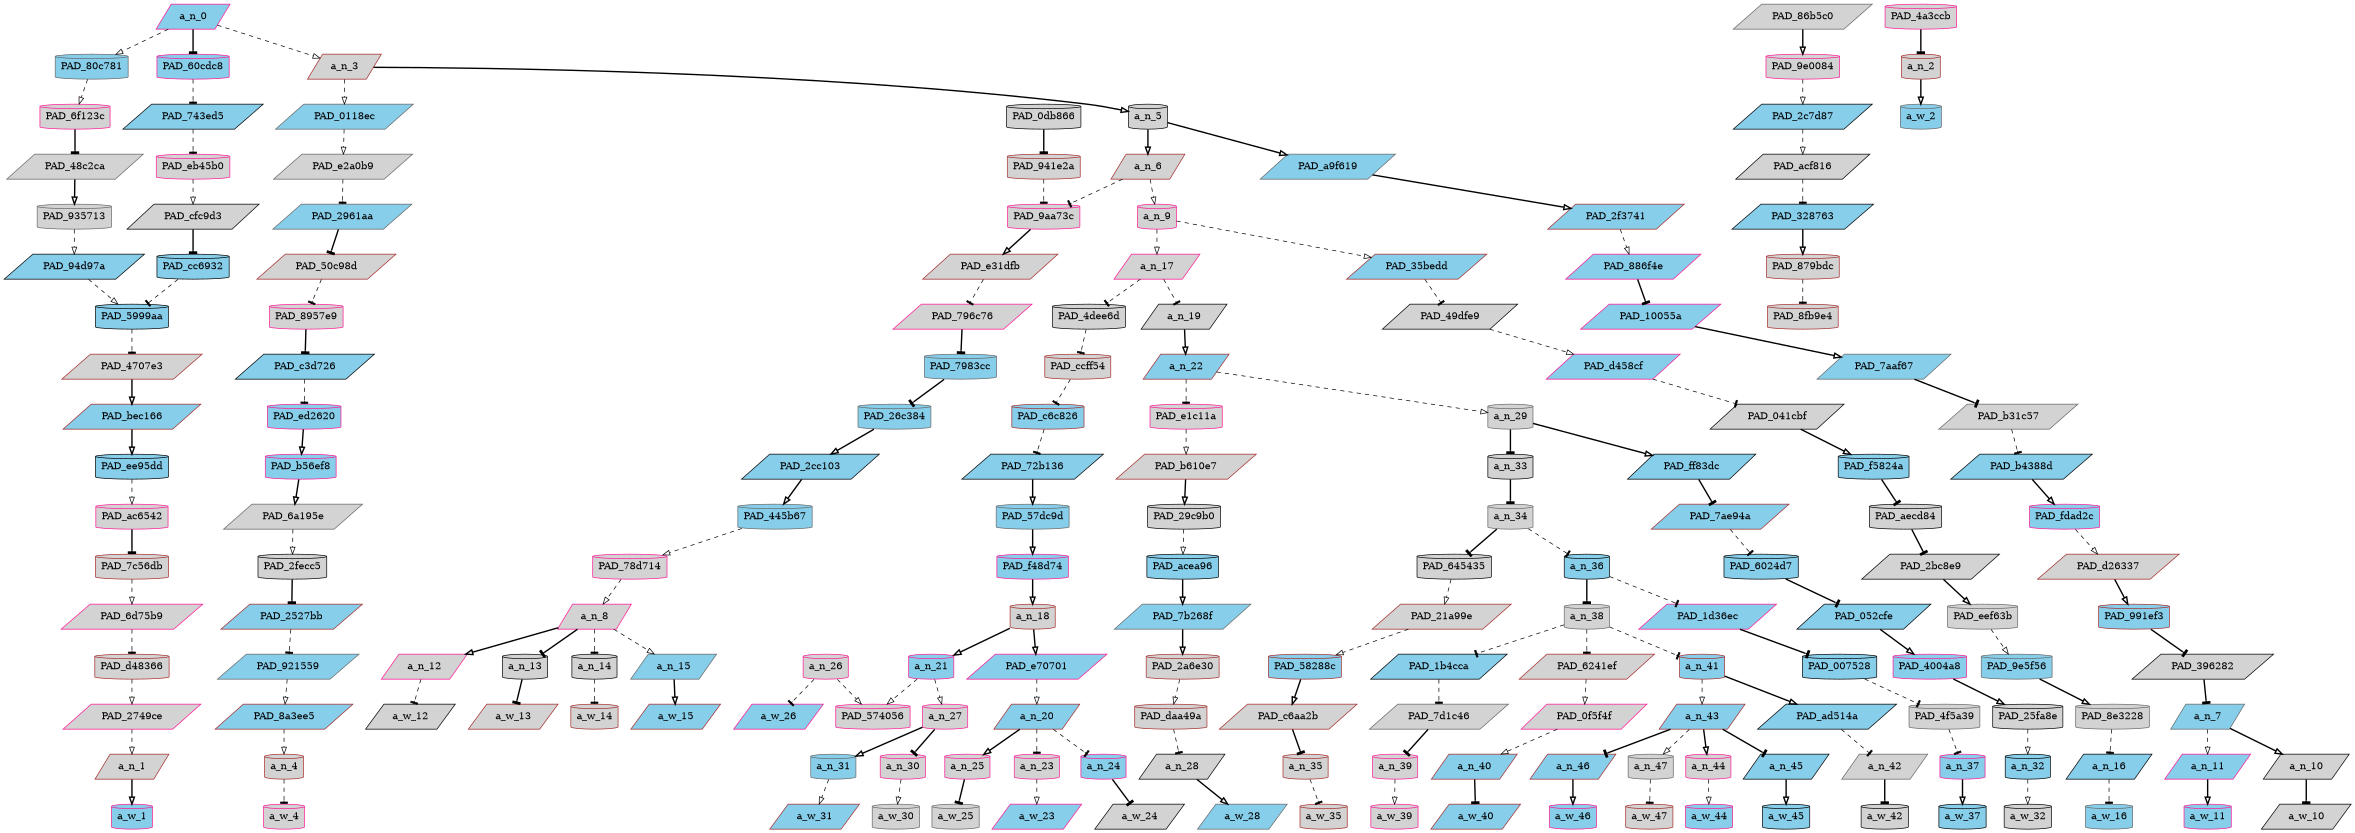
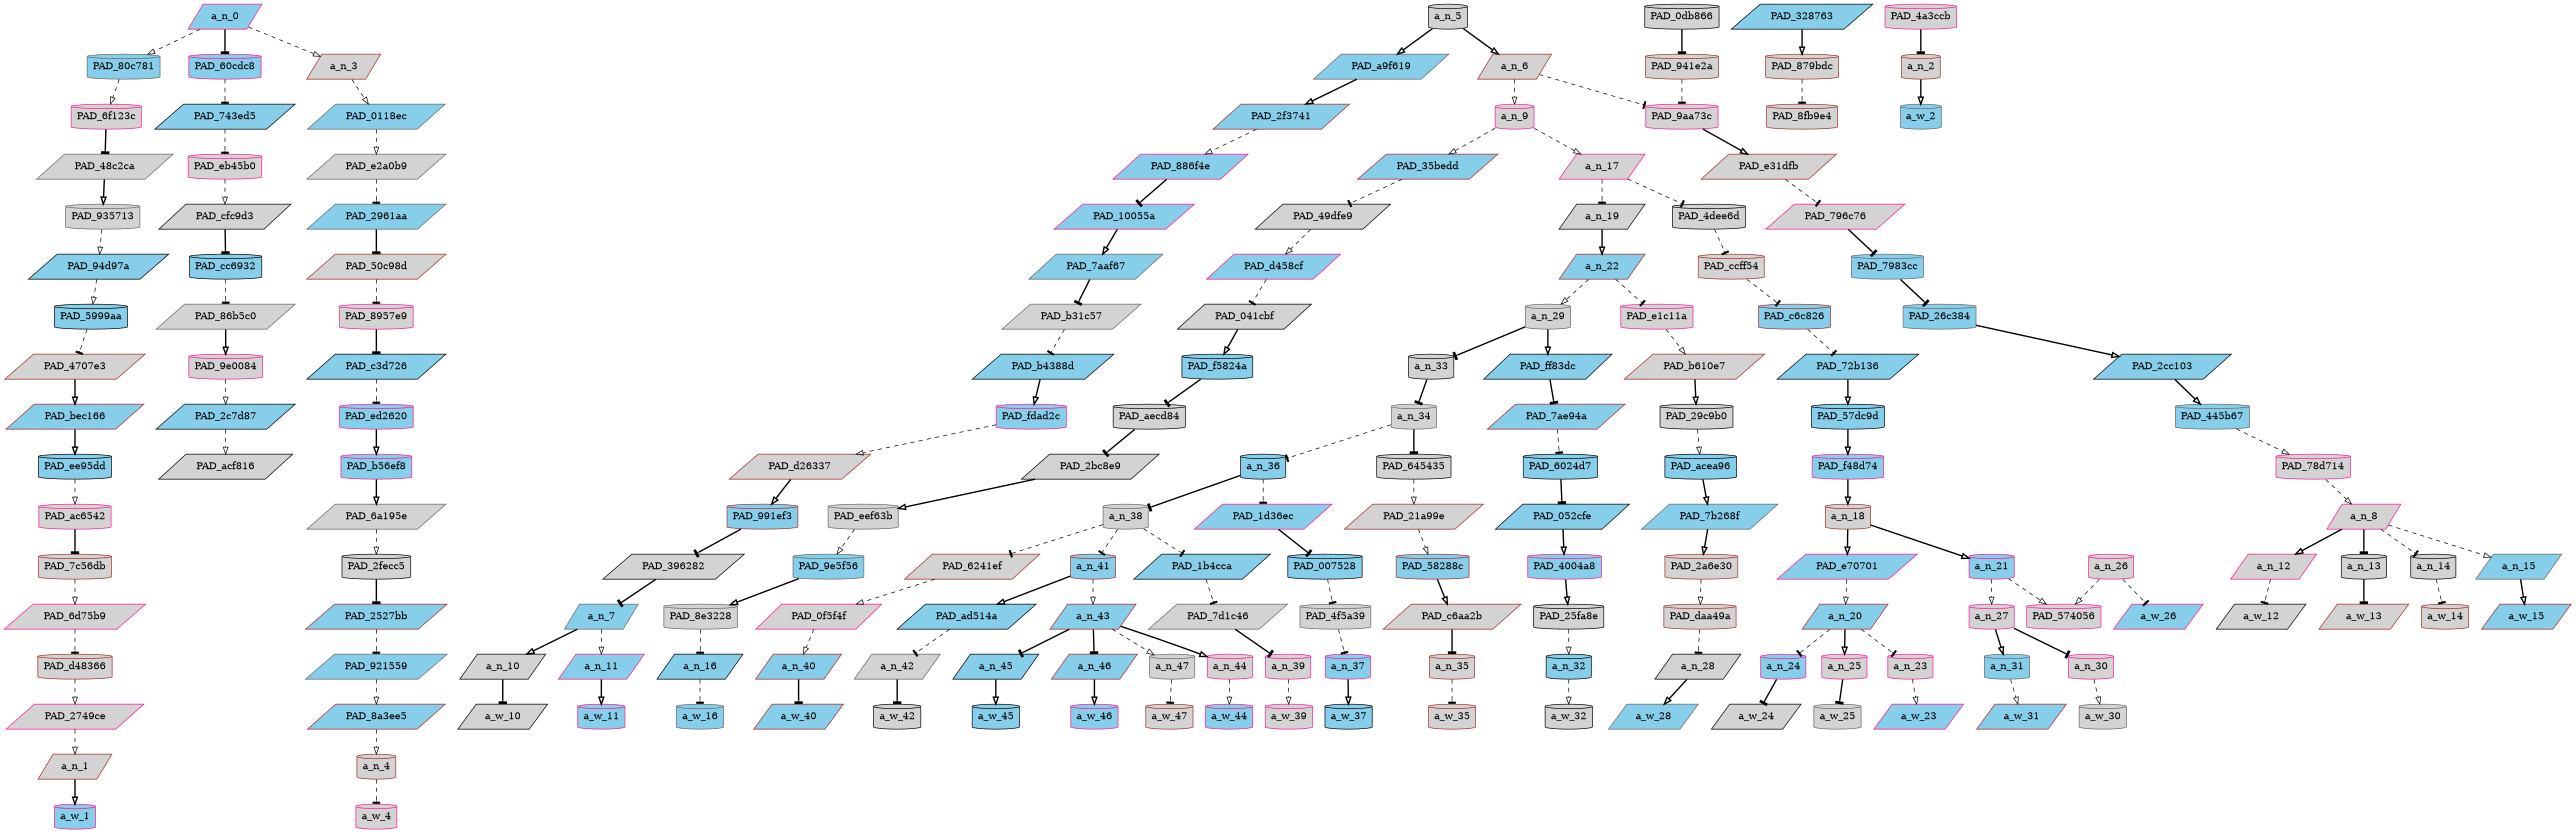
edge "a_n_3" -> "a_n_5": removed
edge "PAD_acf816" -> "PAD_328763": removed
edge "PAD_cc6932" -> "PAD_5999aa": now "PAD_cc6932" -> "PAD_86b5c0"
node "PAD_57dc9d": color gray40 -> black
